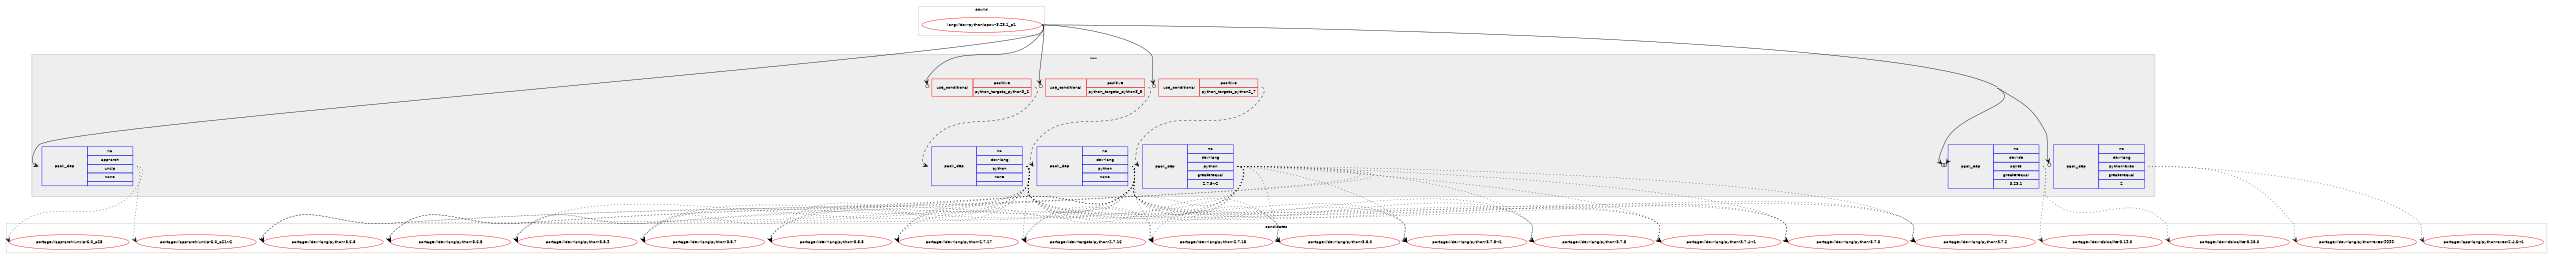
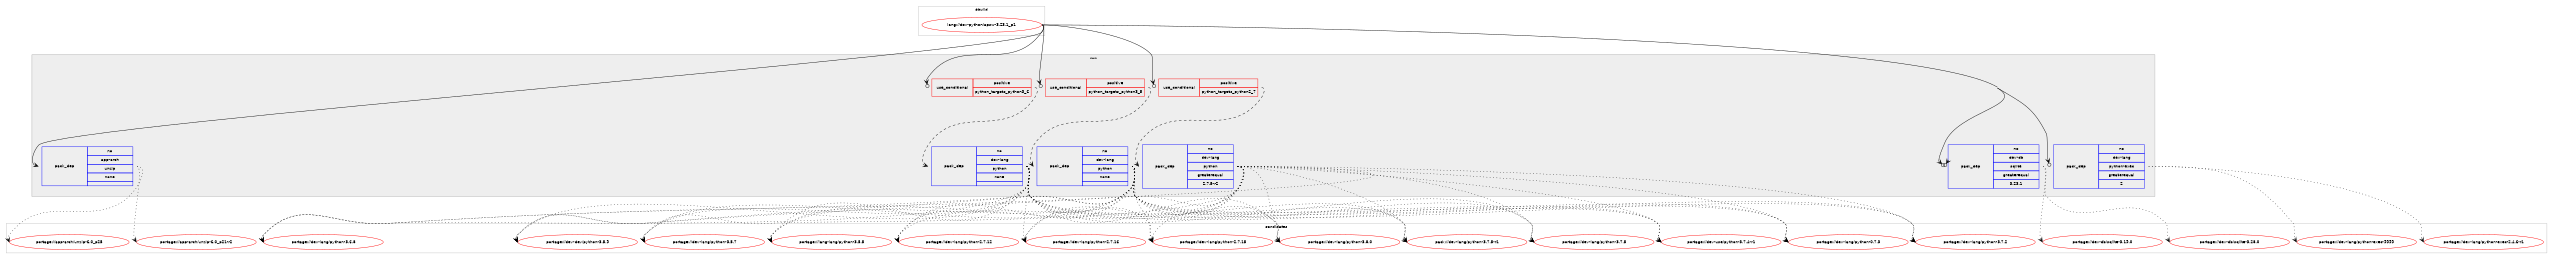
node "portage://dev-lang/python-3.6.5": removed
node "portage://dev-lang/python-3.5.9": label "portage://dev-lang/python-3.5.9" -> "portage://dev-dev/python-3.5.9"
node "portage://dev-lang/python-3.5.5": label "portage://dev-lang/python-3.5.5" -> "portage://lang-lang/python-3.5.5"
node "portage://dev-lang/python-2.7.17": label "portage://dev-lang/python-2.7.17" -> "portage://dev-lang/python-2.7.12"
node "portage://dev-targets/python-2.7.16": label "portage://dev-targets/python-2.7.16" -> "portage://dev-lang/python-2.7.16"
node "portage://dev-lang/python-3.7.5-r1": label "portage://dev-lang/python-3.7.5-r1" -> "pack://dev-lang/python-3.7.5-r1"
node "portage://dev-lang/python-3.7.4-r1": label "portage://dev-lang/python-3.7.4-r1" -> "portage://dev-use/python-3.7.4-r1"
node "portage://dev-lang/python-3.7.3": label "portage://dev-lang/python-3.7.3" -> "portage://dev-lang/python-0.7.3"
node "portage://app-lang/python-exec-2.4.6-r1": label "portage://app-lang/python-exec-2.4.6-r1" -> "portage://dev-lang/python-exec-2.4.6-r1"
